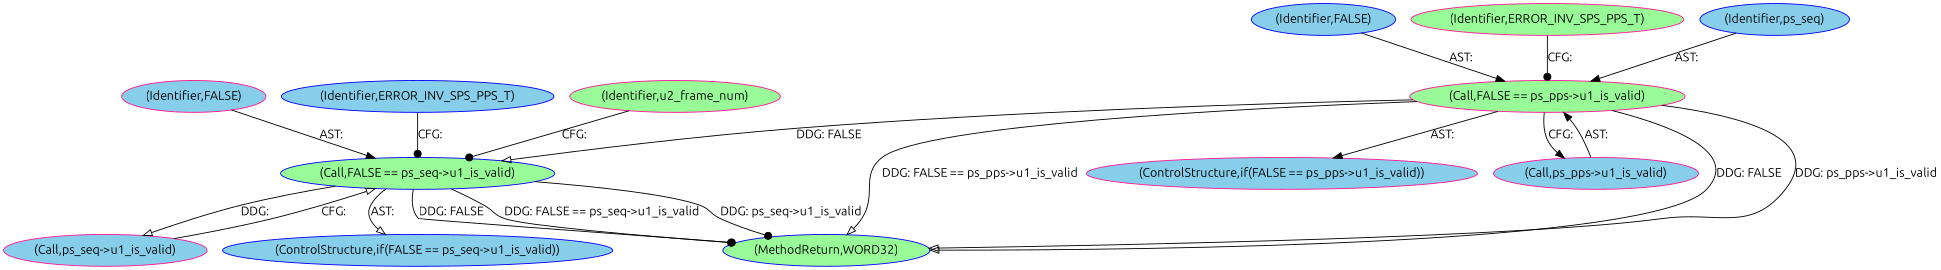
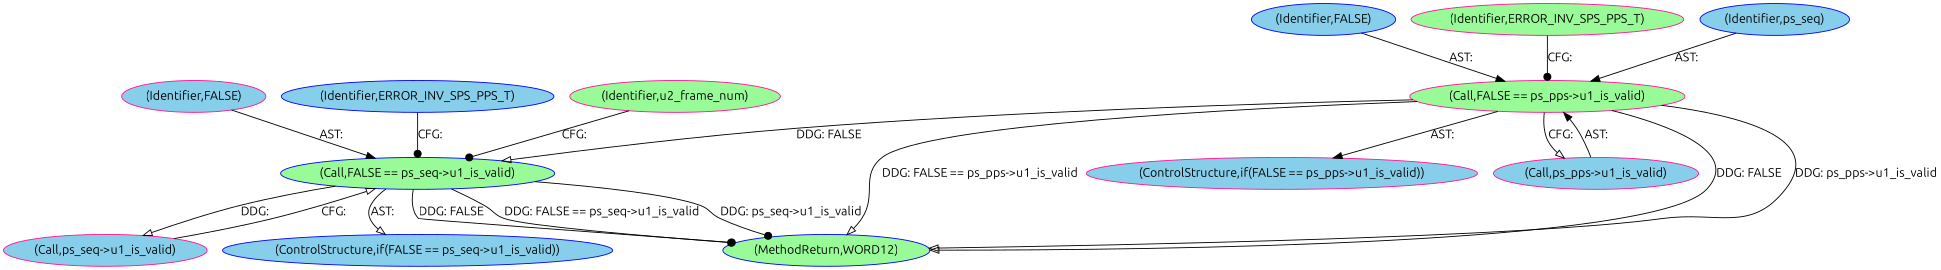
edge "(Call,FALSE == ps_pps->u1_is_valid)" -> "(Call,ps_pps->u1_is_valid)": arrowhead normal -> onormal
node "(MethodReturn,WORD32)": label "(MethodReturn,WORD32)" -> "(MethodReturn,WORD12)"
